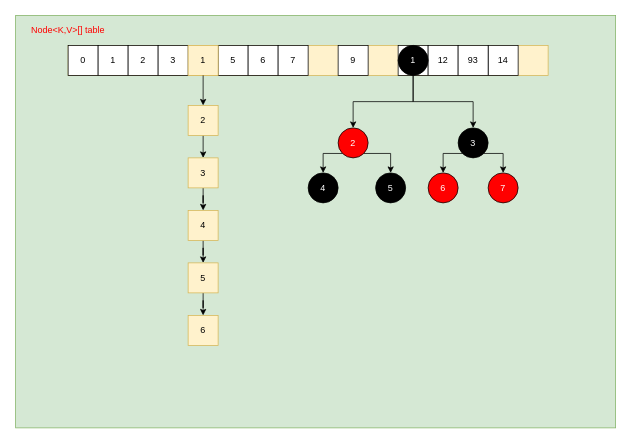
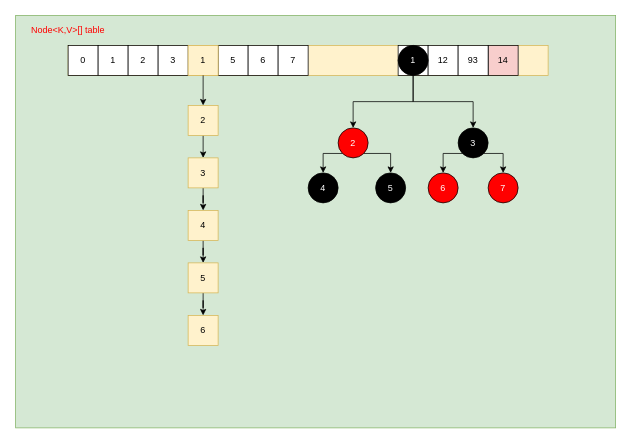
node "9": removed
node "14": fillcolor #ffffff -> #f8cecc
